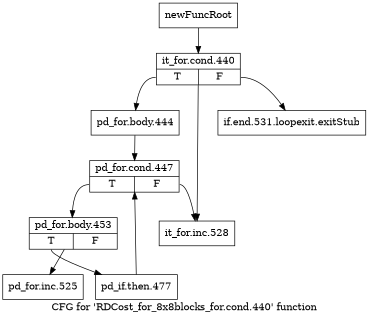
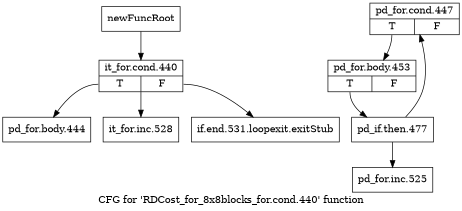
edge "pd_for.body.444" -> "pd_for.cond.447": removed
edge "pd_for.cond.447" -> "it_for.inc.528": removed
edge "pd_for.body.453" -> "pd_for.inc.525": now "pd_if.then.477" -> "pd_for.inc.525"
